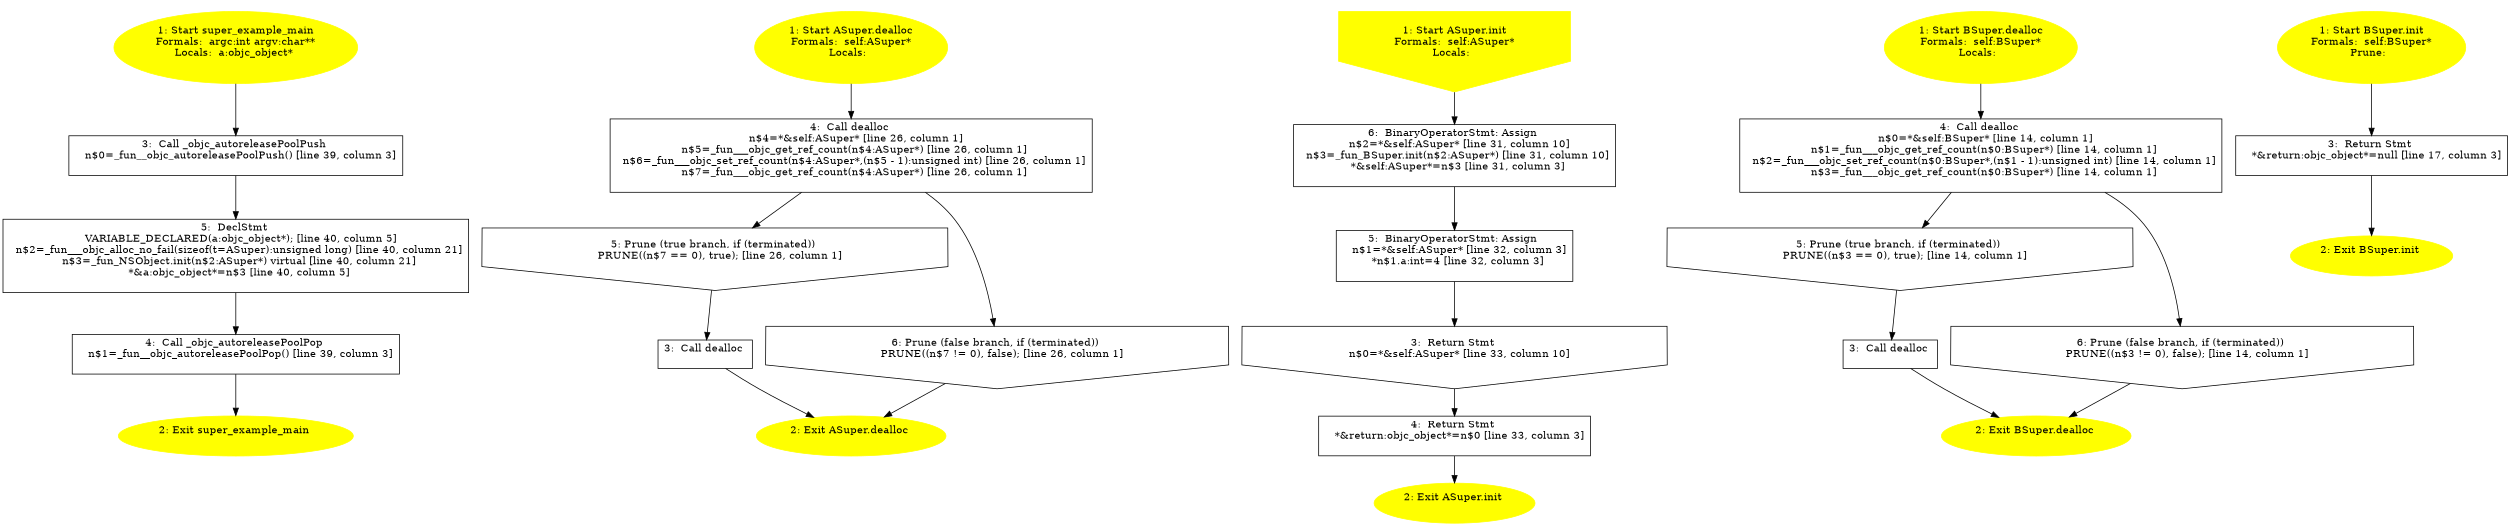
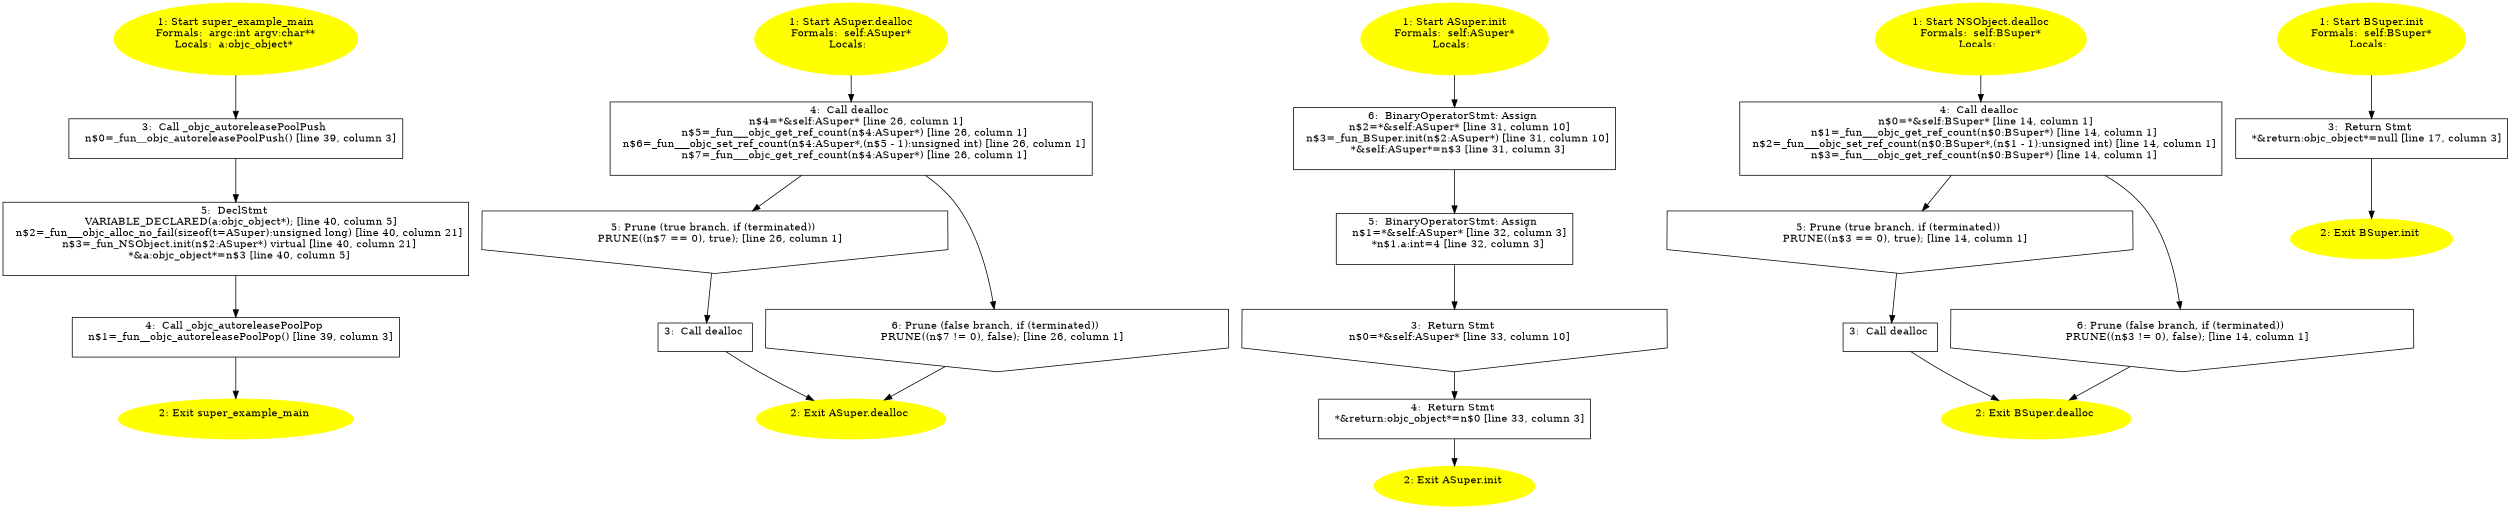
node "1: Start ASuper.init Formals:  self:ASuper* Locals:": shape invhouse -> ellipse
node "1: Start BSuper.dealloc Formals:  self:BSuper* Locals:": label "1: Start BSuper.dealloc Formals:  self:BSuper* Locals:" -> "1: Start NSObject.dealloc Formals:  self:BSuper* Locals:"
node "1: Start BSuper.init Formals:  self:BSuper* Prune:": label "1: Start BSuper.init Formals:  self:BSuper* Prune:" -> "1: Start BSuper.init Formals:  self:BSuper* Locals:"
